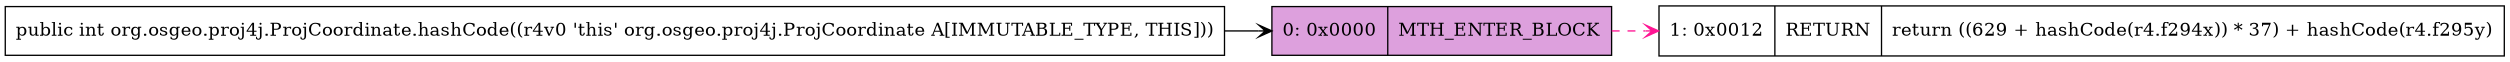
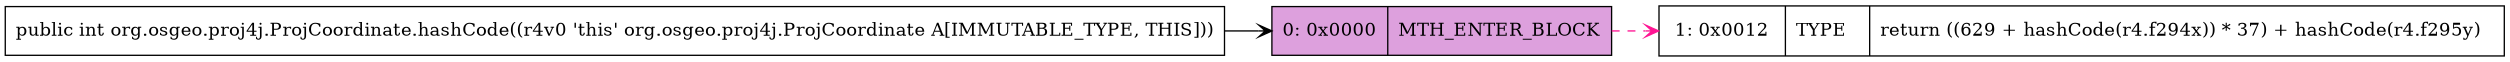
node "1: 0x0012": text "RETURN" -> "TYPE"
